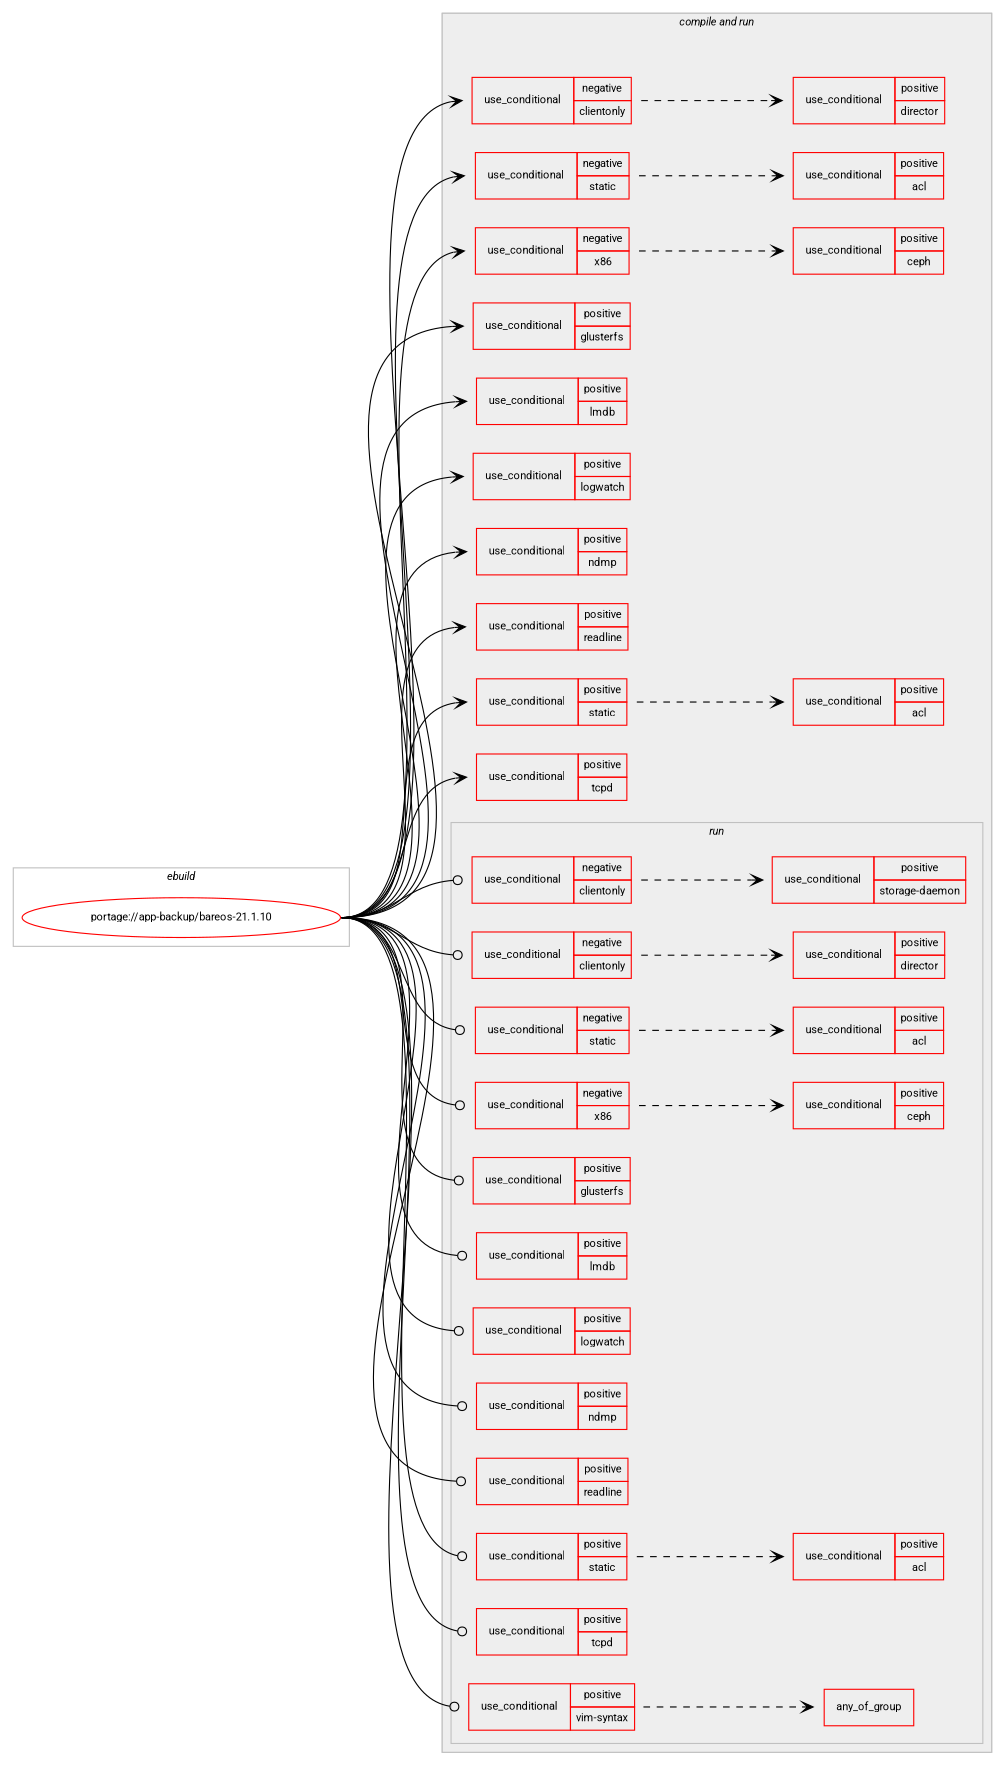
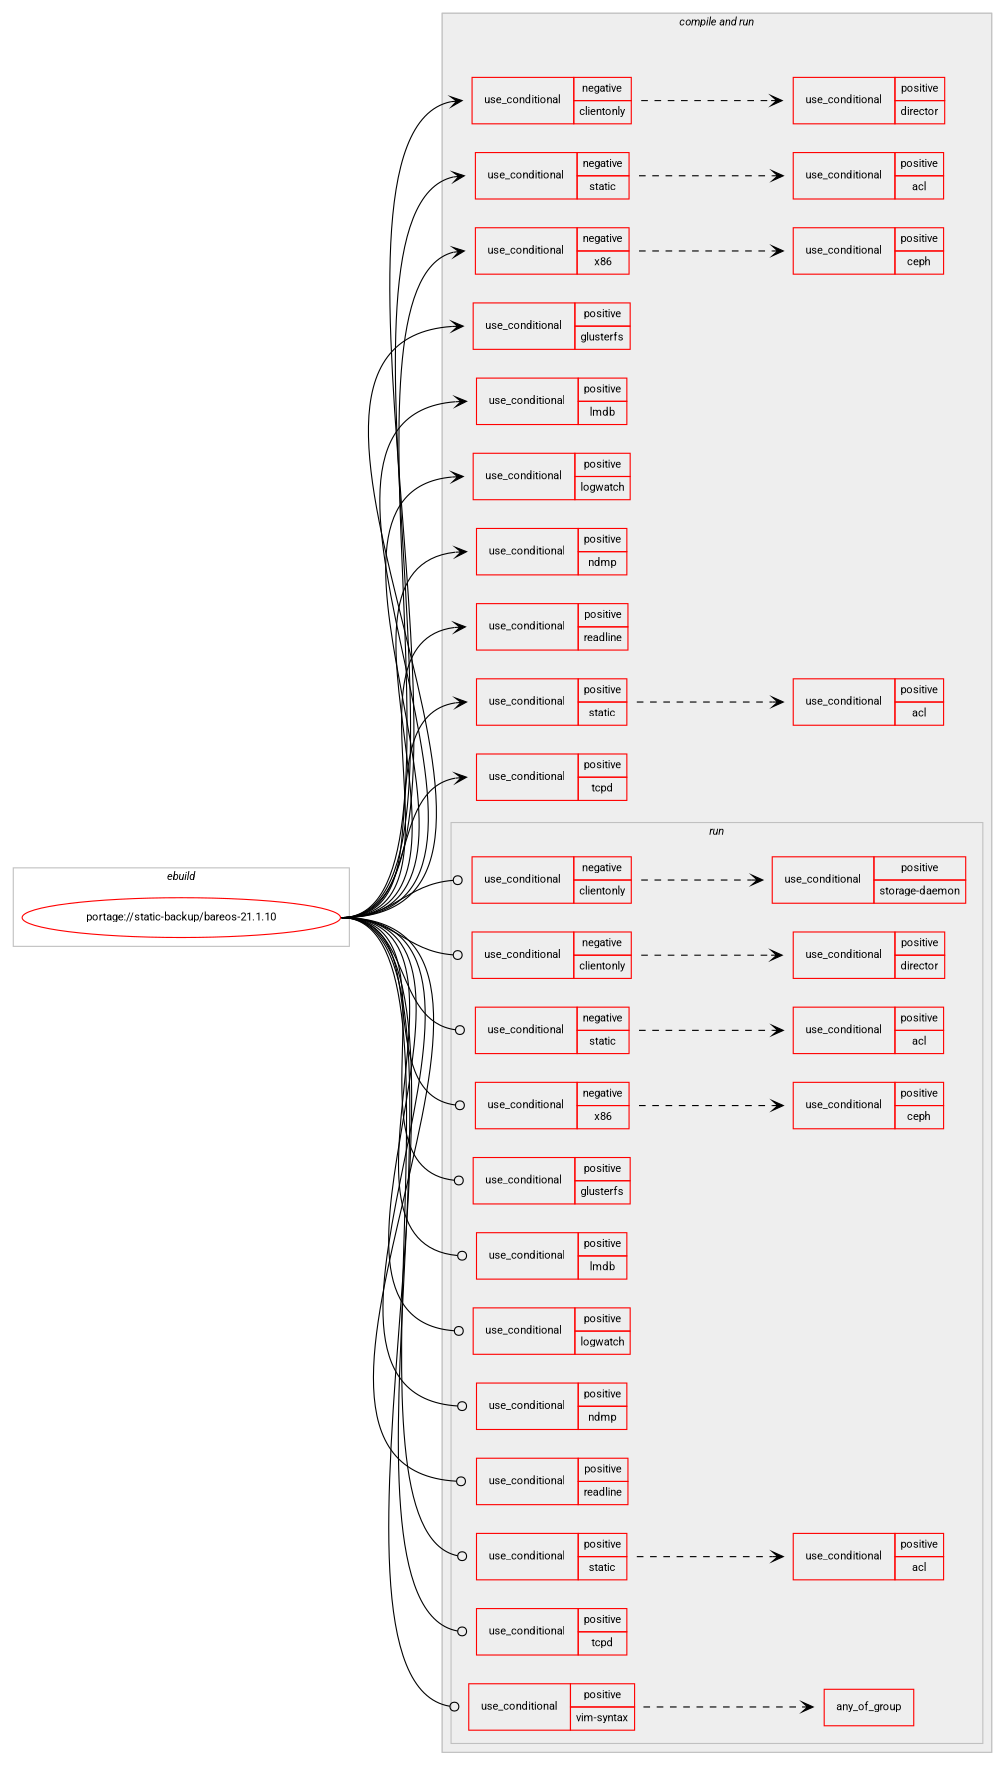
node "portage://app-backup/bareos-21.1.10": label "portage://app-backup/bareos-21.1.10" -> "portage://static-backup/bareos-21.1.10"
